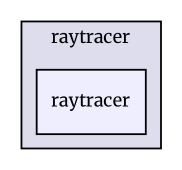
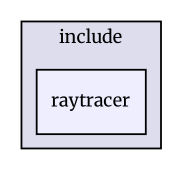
cluster "raytracer": label "raytracer" -> "include"
